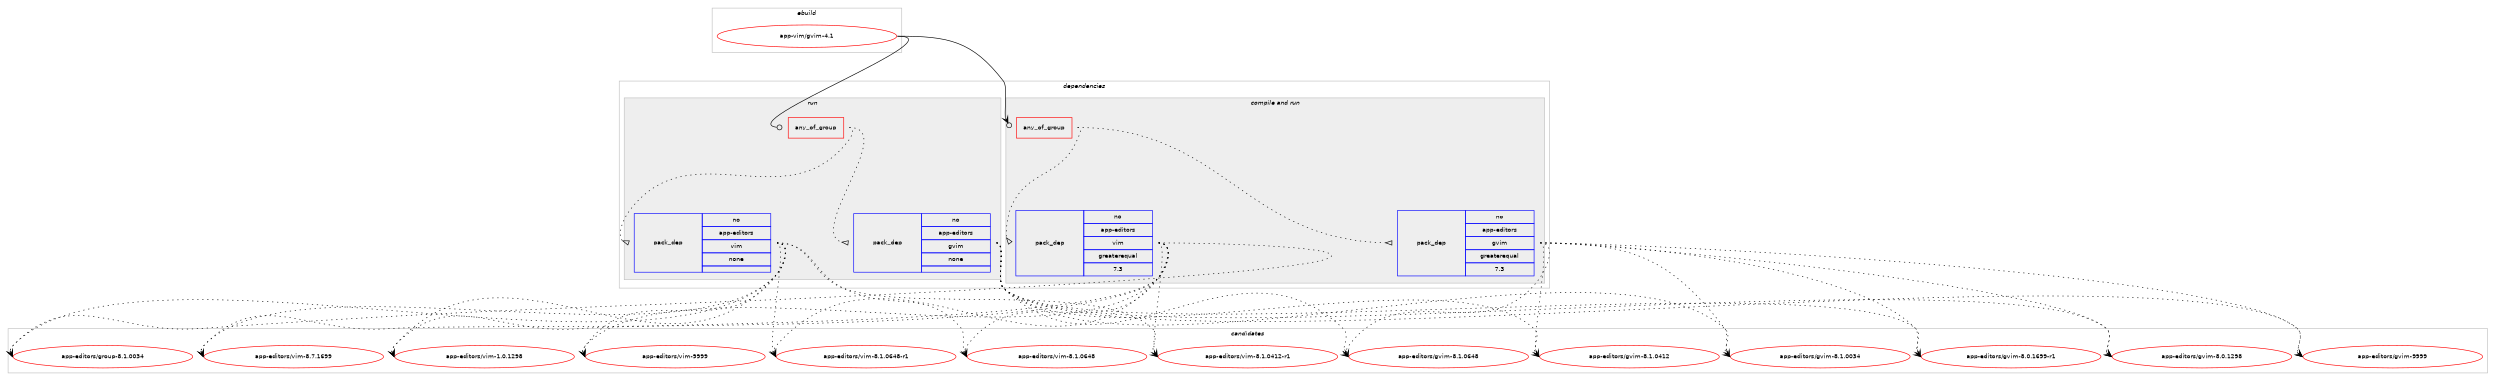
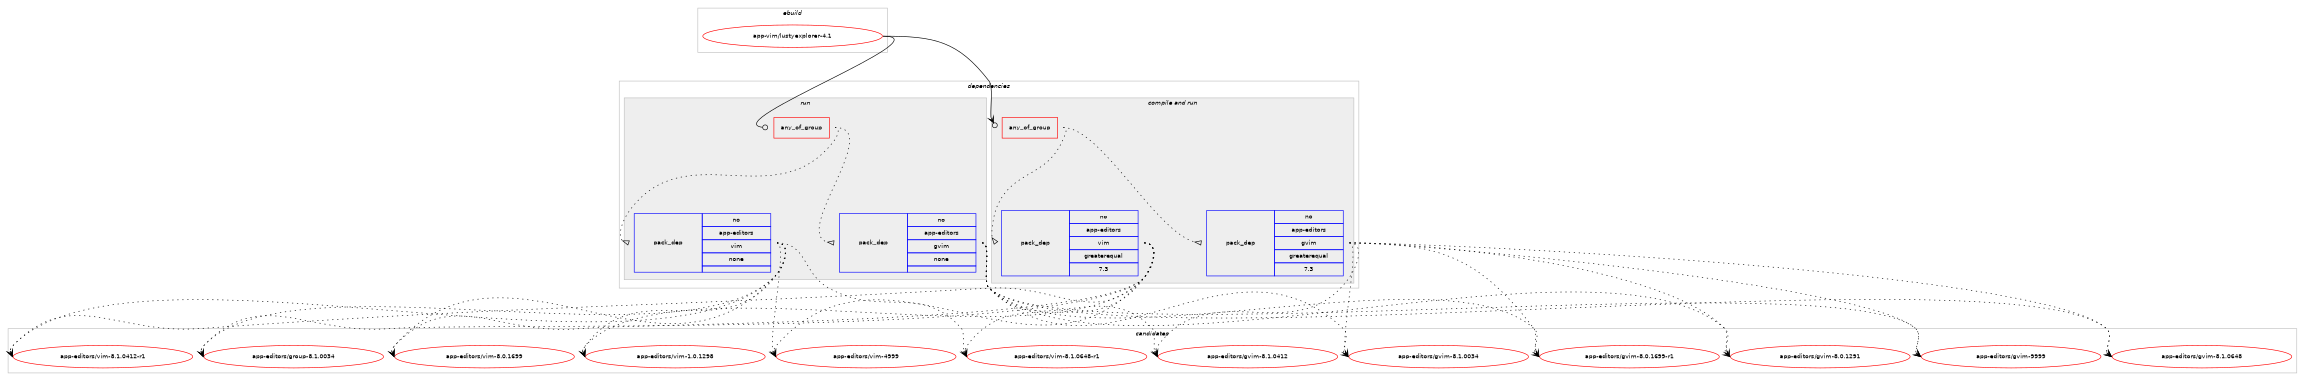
node "app-vim/gvim-4.1": label "app-vim/gvim-4.1" -> "app-vim/lustyexplorer-4.1"
node "app-editors/vim-8.7.1699": label "app-editors/vim-8.7.1699" -> "app-editors/vim-8.0.1699"
node "app-editors/vim-9999": label "app-editors/vim-9999" -> "app-editors/vim-4999"
node "app-editors/vim-8.1.0648": removed
node "app-editors/gvim-8.0.1298": label "app-editors/gvim-8.0.1298" -> "app-editors/gvim-8.0.1291"
